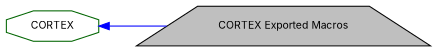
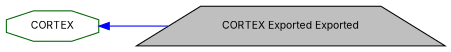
node "CORTEX Exported Macros": label "CORTEX Exported Macros" -> "CORTEX Exported Exported"
